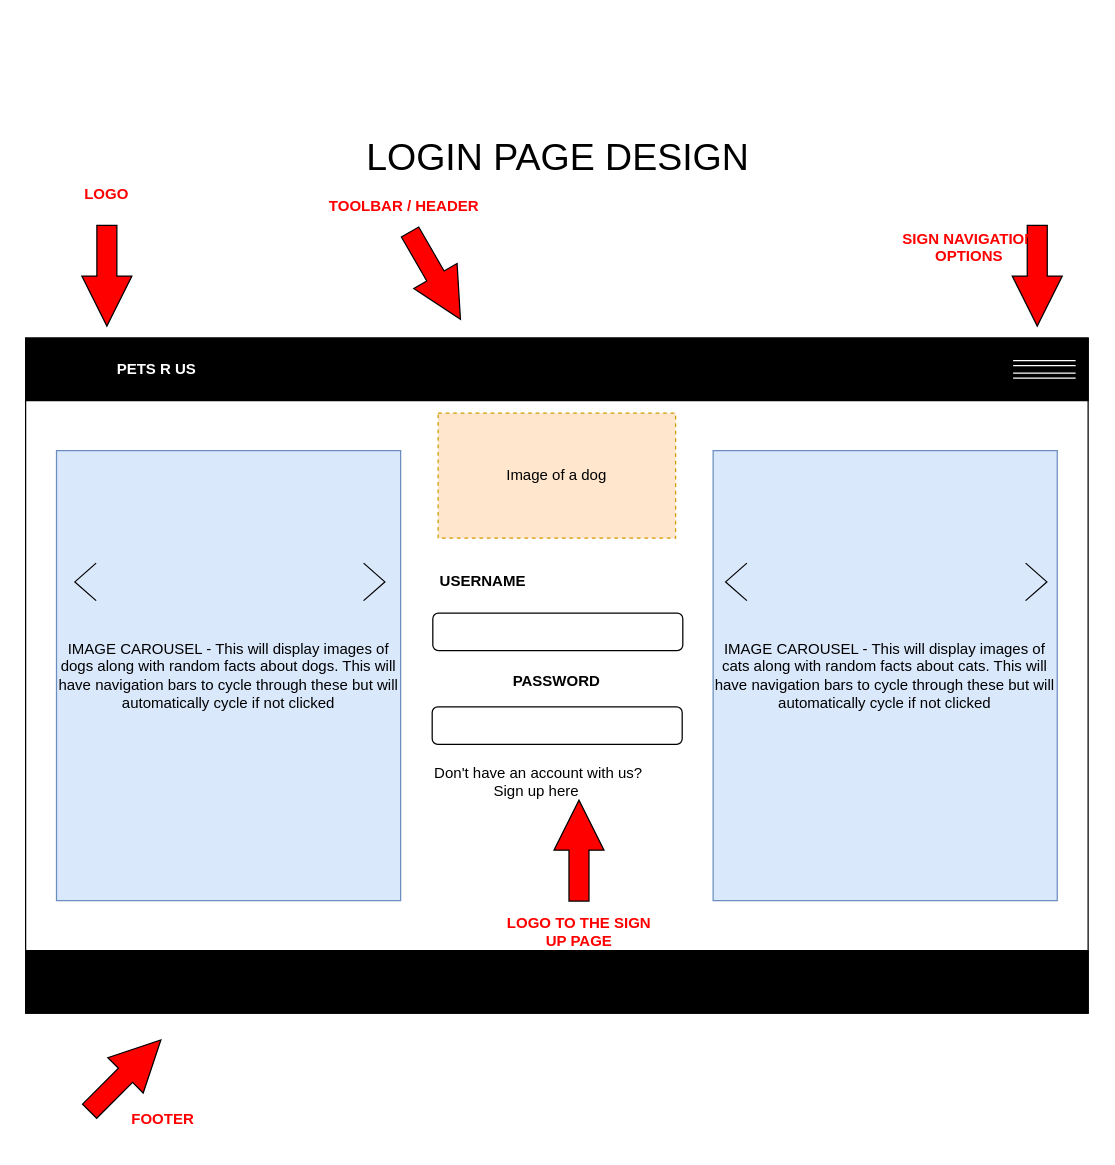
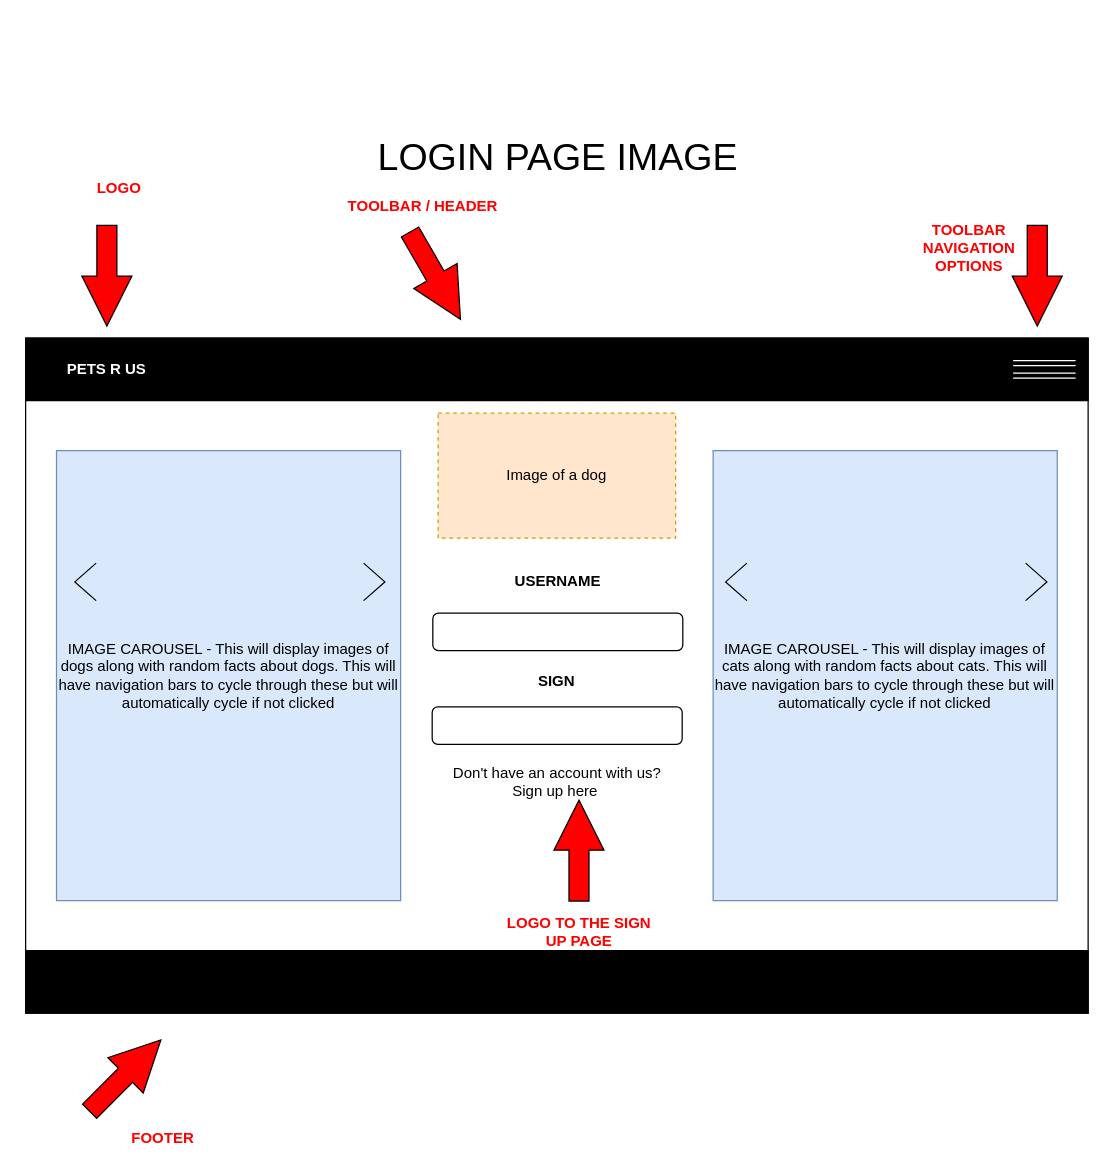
node "LOGIN PAGE DESIGN": label "LOGIN PAGE DESIGN" -> "LOGIN PAGE IMAGE"
node "LOGO": moved (107, 194) -> (119, 188)
node "TOOLBAR / HEADER": moved (404, 207) -> (423, 207)
node "SIGN NAVIGATION OPTIONS": label "SIGN NAVIGATION OPTIONS" -> "TOOLBAR NAVIGATION OPTIONS"
node "PETS R US": moved (157, 369) -> (107, 369)
node "USERNAME": moved (483, 582) -> (558, 582)
node "PASSWORD": label "PASSWORD" -> "SIGN"
node "Don't have an account with us? Sign up here": moved (539, 782) -> (557, 782)
node "FOOTER": moved (163, 1119) -> (163, 1138)
